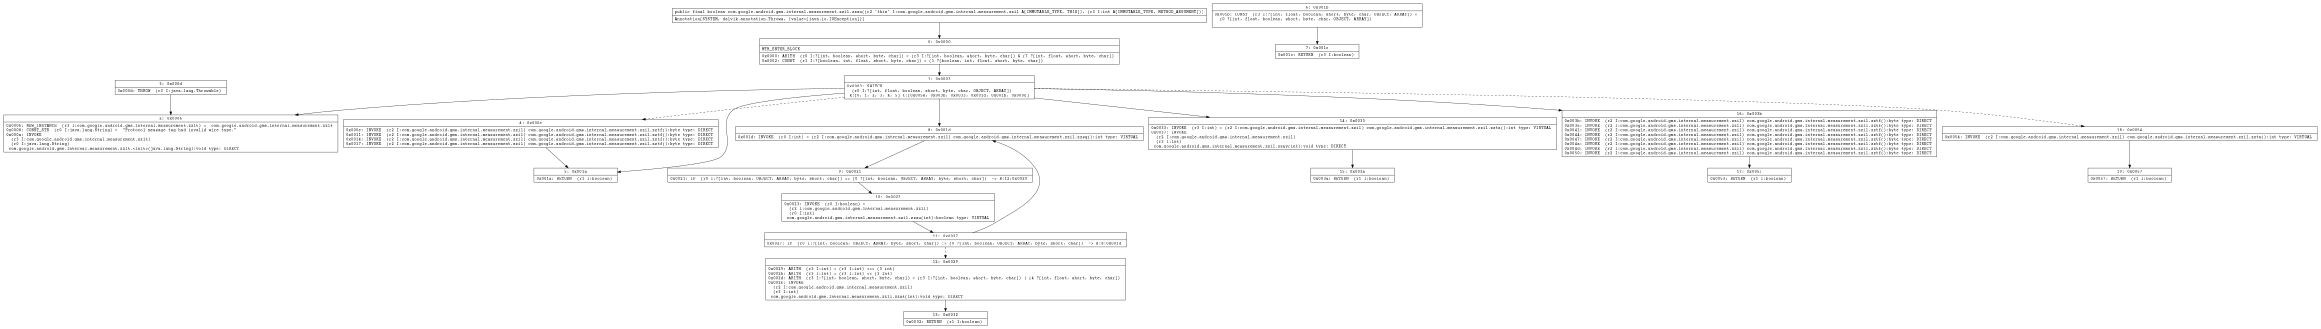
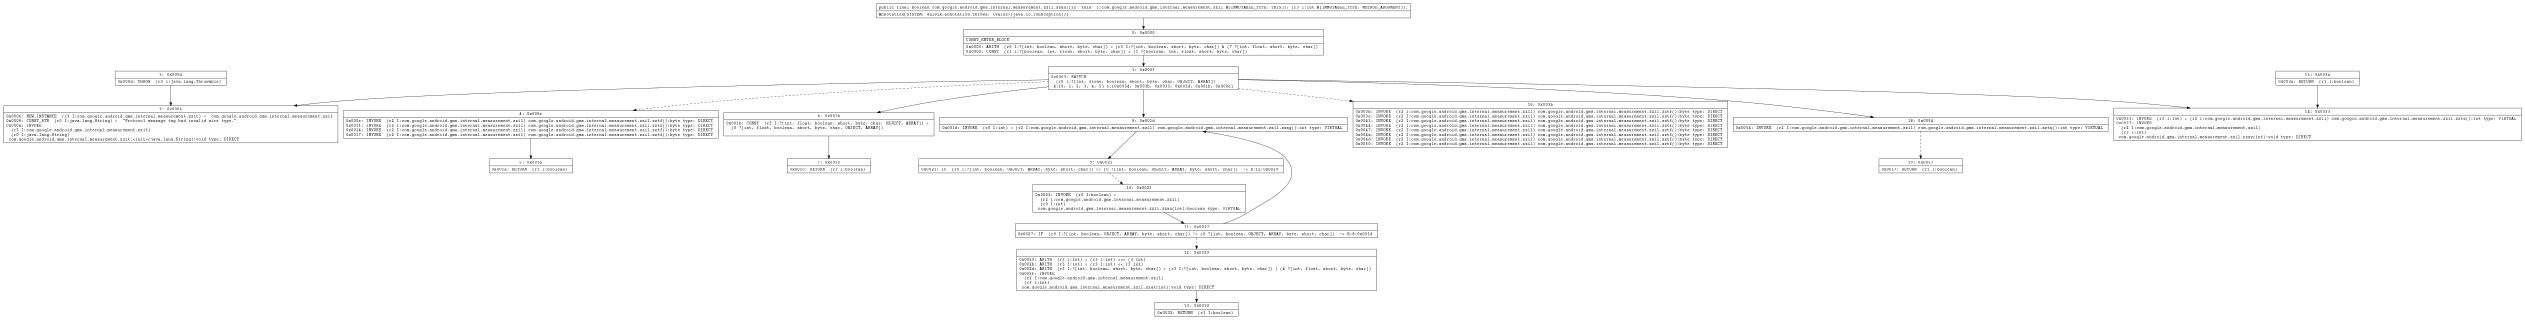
node "0: 0x0000": text "MTH_ENTER_BLOCK" -> "CONST_ENTER_BLOCK"
edge "1: 0x0003" -> "16: 0x003b": style solid -> dashed
edge "1: 0x0003" -> "18: 0x0054": style dashed -> solid
edge "1: 0x0003" -> "5: 0x001a": now "1: 0x0003" -> "6: 0x001b"
edge "18: 0x0054" -> "19: 0x0057": style solid -> dashed
edge "14: 0x0033" -> "15: 0x003a": reversed
node "17: 0x0053": removed
edge "9: 0x0021" -> "10: 0x0023": style solid -> dashed
